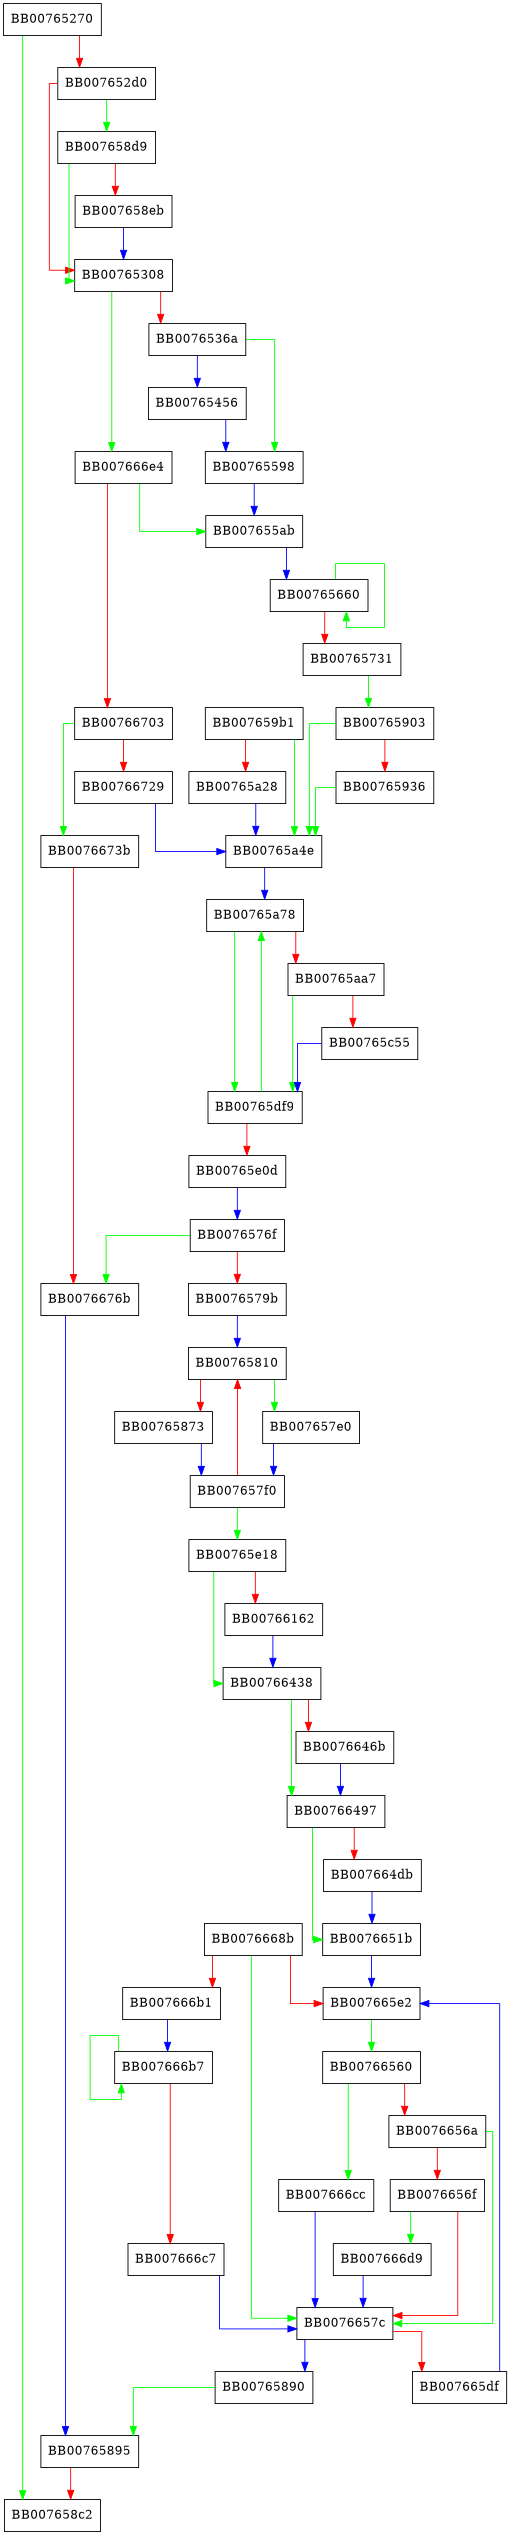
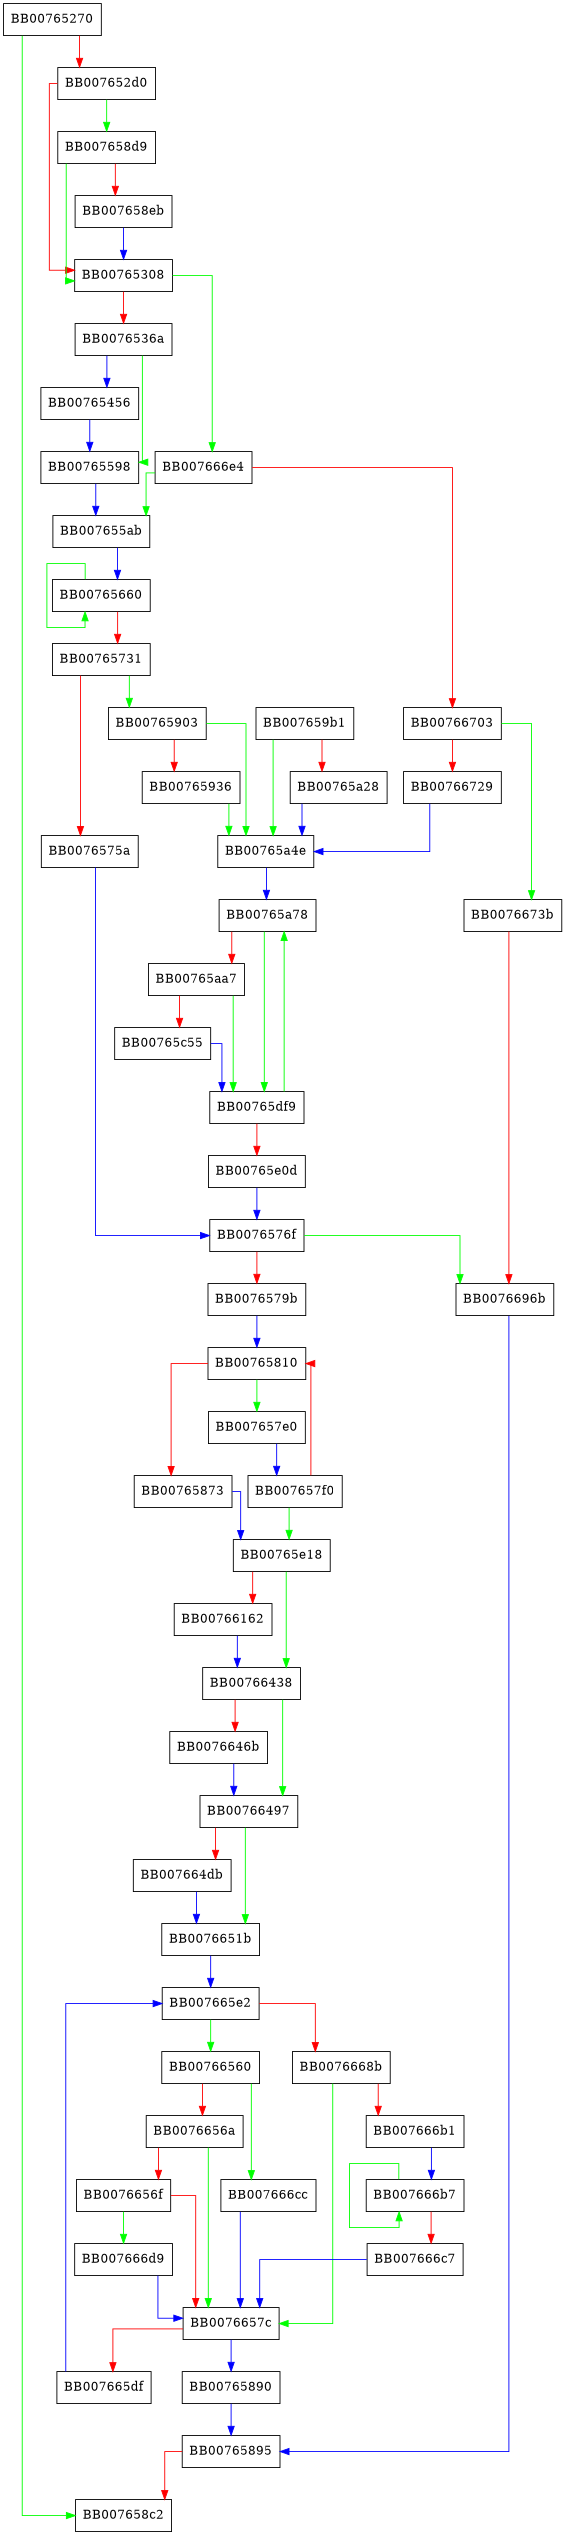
node "BB0076575a": added
node "BB0076676b": label "BB0076676b" -> "BB0076696b"
edge "BB00765873" -> "BB007657f0": now "BB00765873" -> "BB00765e18"
edge "BB0076668b" -> "BB007665e2": reversed
edge "BB00765890" -> "BB00765895": color green -> blue
